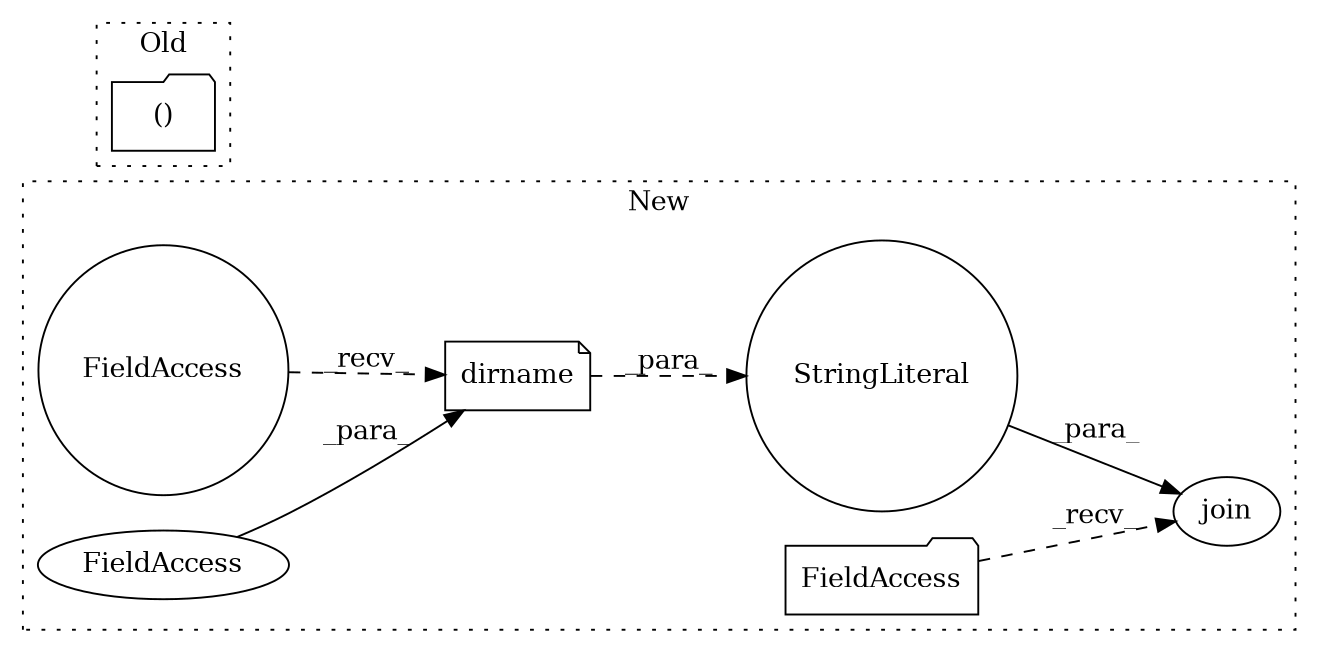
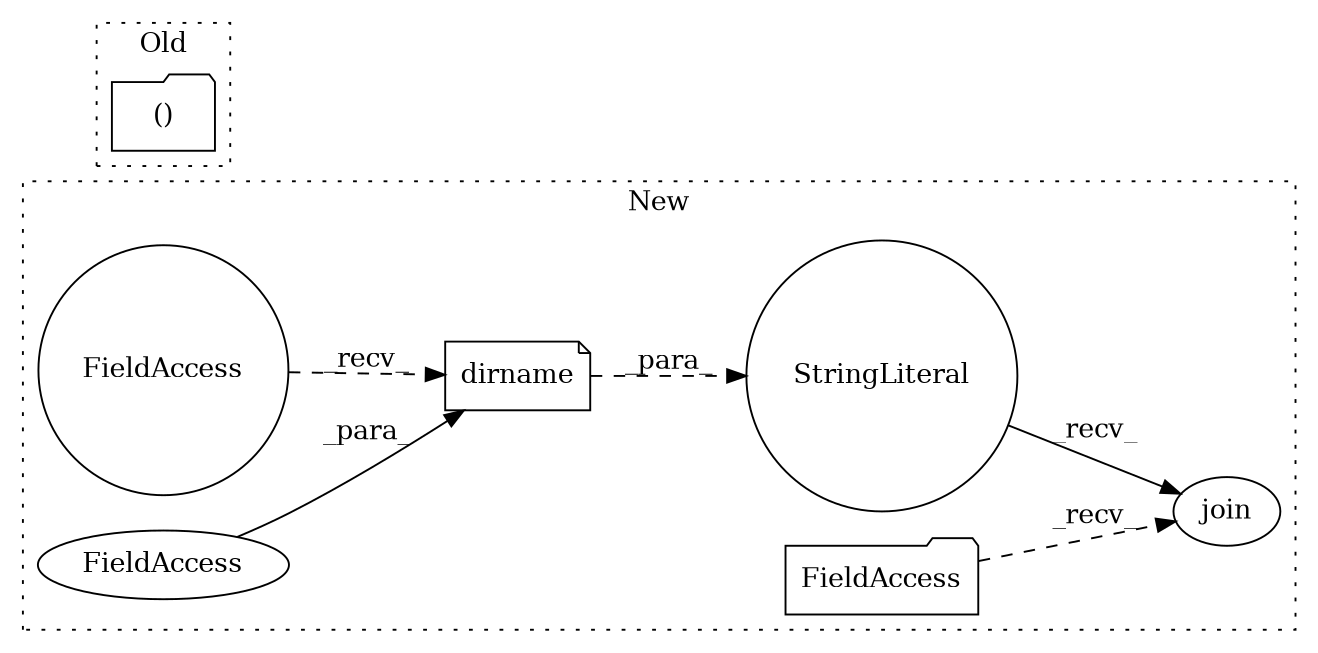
edge "StringLiteral" -> "join": label "_para_" -> "_recv_"
